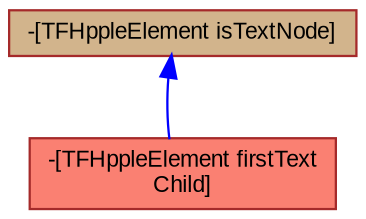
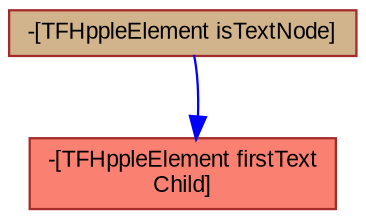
edge "-[TFHppleElement firstText Child]" -> "-[TFHppleElement isTextNode]": reversed
